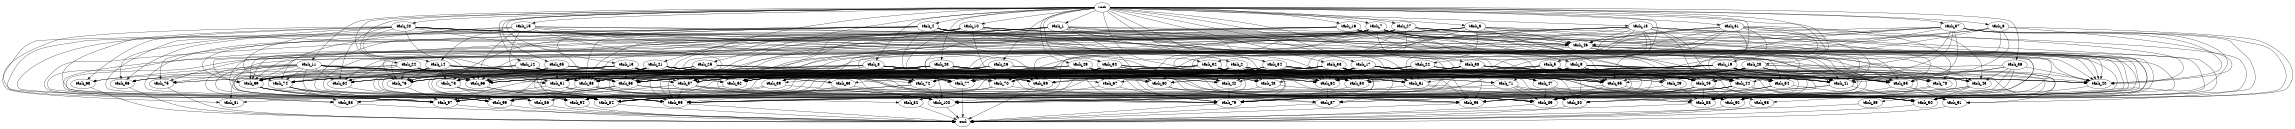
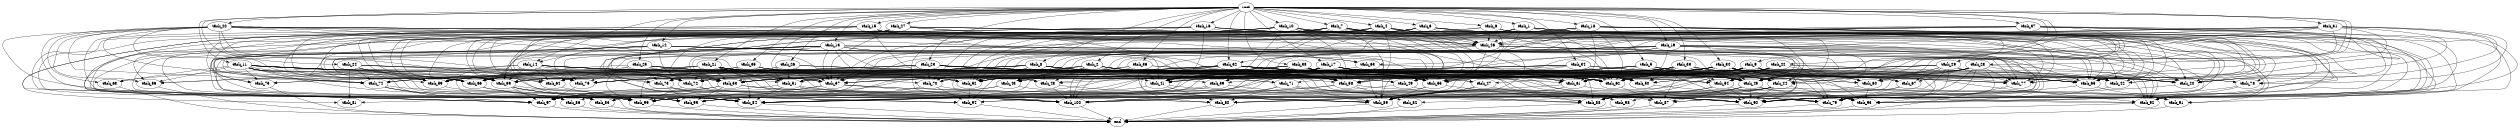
edge "task_4" -> "task_45": now "task_63" -> "task_45"
edge "task_20" -> "task_72": added
node "task_85": removed
